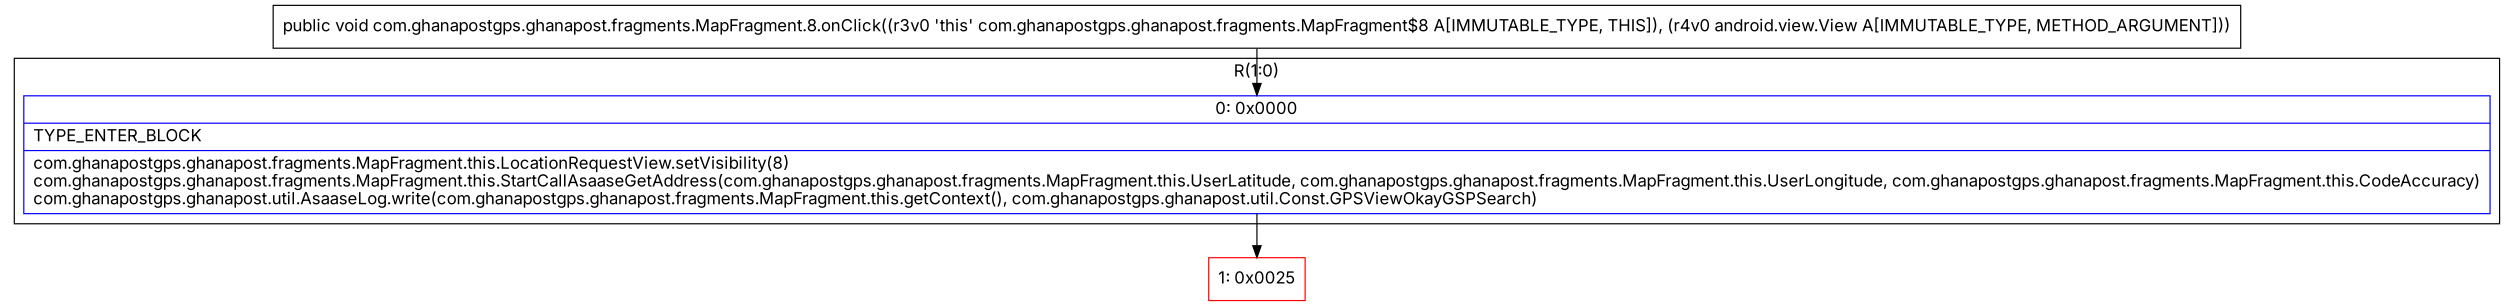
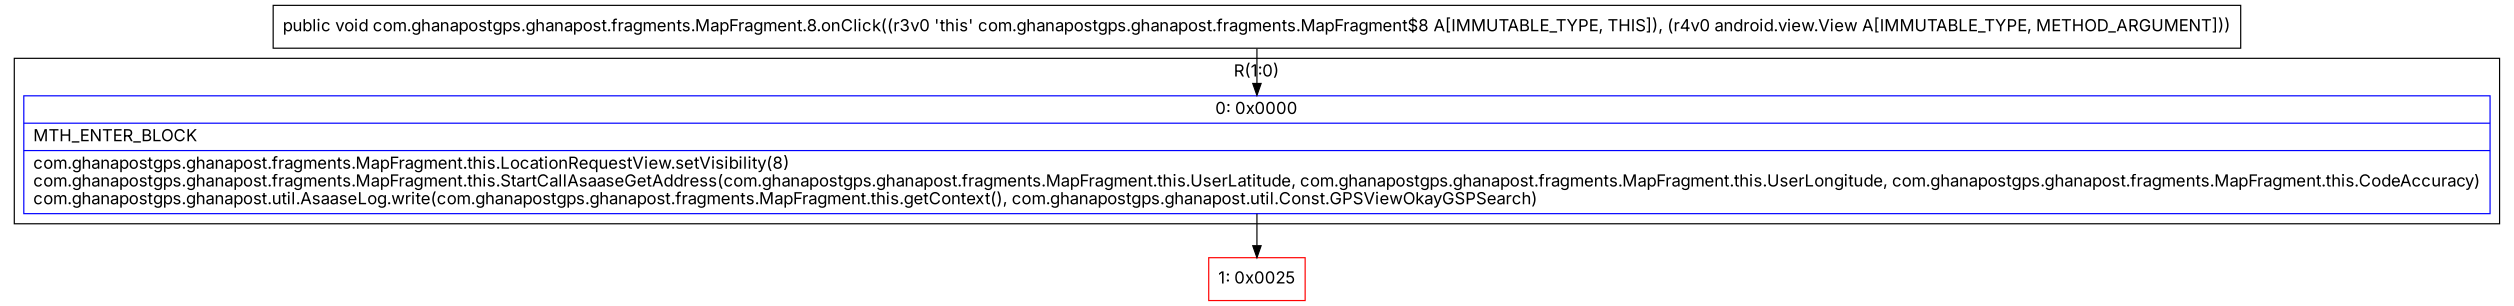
node "0: 0x0000": text "TYPE_ENTER_BLOCK" -> "MTH_ENTER_BLOCK"
